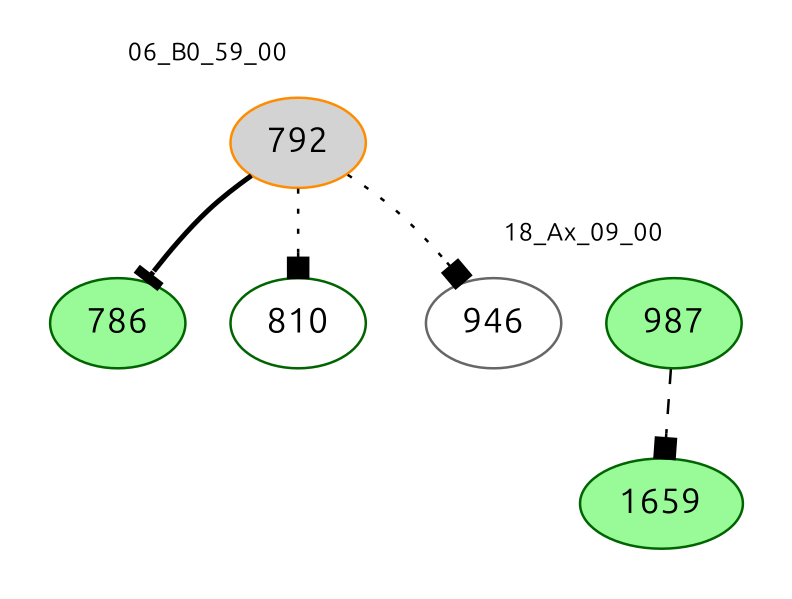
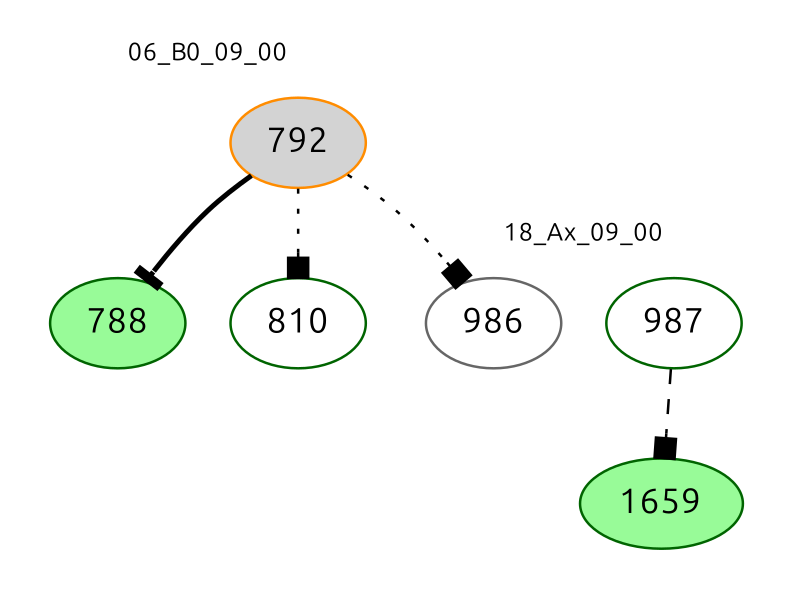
cluster "06_B0_59_00": label "06_B0_59_00" -> "06_B0_09_00"
node "786": label "786" -> "788"
node "946": label "946" -> "986"
node "987": fillcolor palegreen -> white
